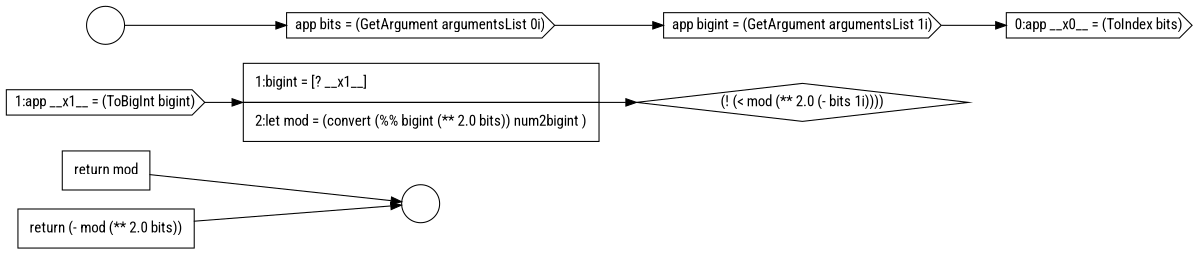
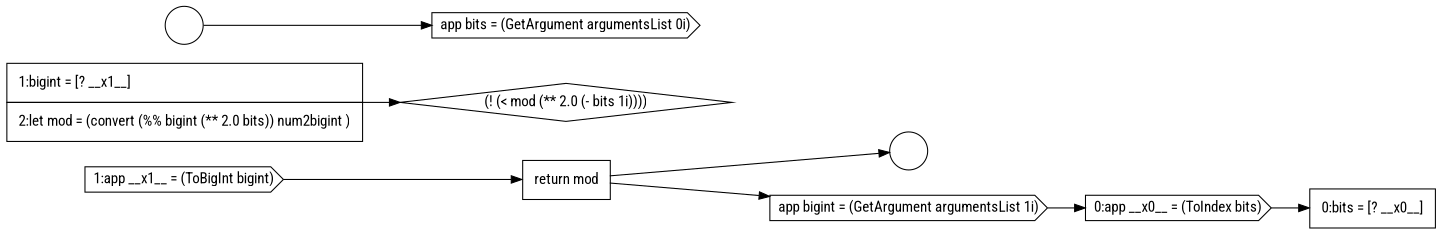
edge "app bits = (GetArgument argumentsList 0i)" -> "app bigint = (GetArgument argumentsList 1i)": now "return mod" -> "app bigint = (GetArgument argumentsList 1i)"
edge "1:app __x1__ = (ToBigInt bigint)" -> "1:bigint = [? __x1__]": now "1:app __x1__ = (ToBigInt bigint)" -> "return mod"
node "0:bits = [? __x0__]": added
node "return (- mod (** 2.0 bits))": removed
